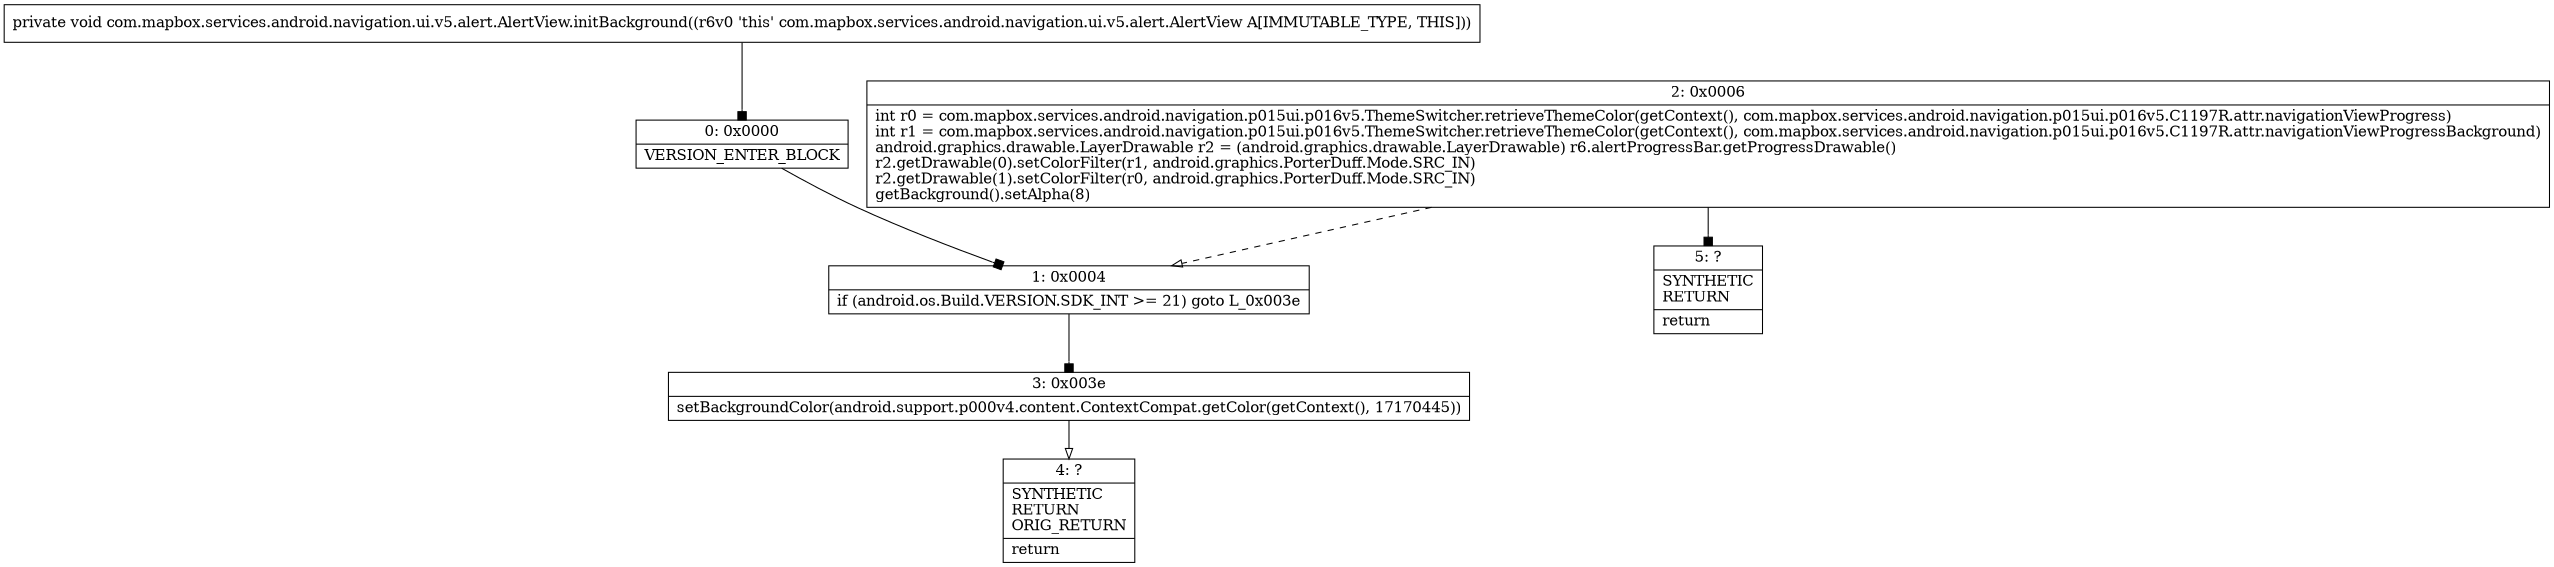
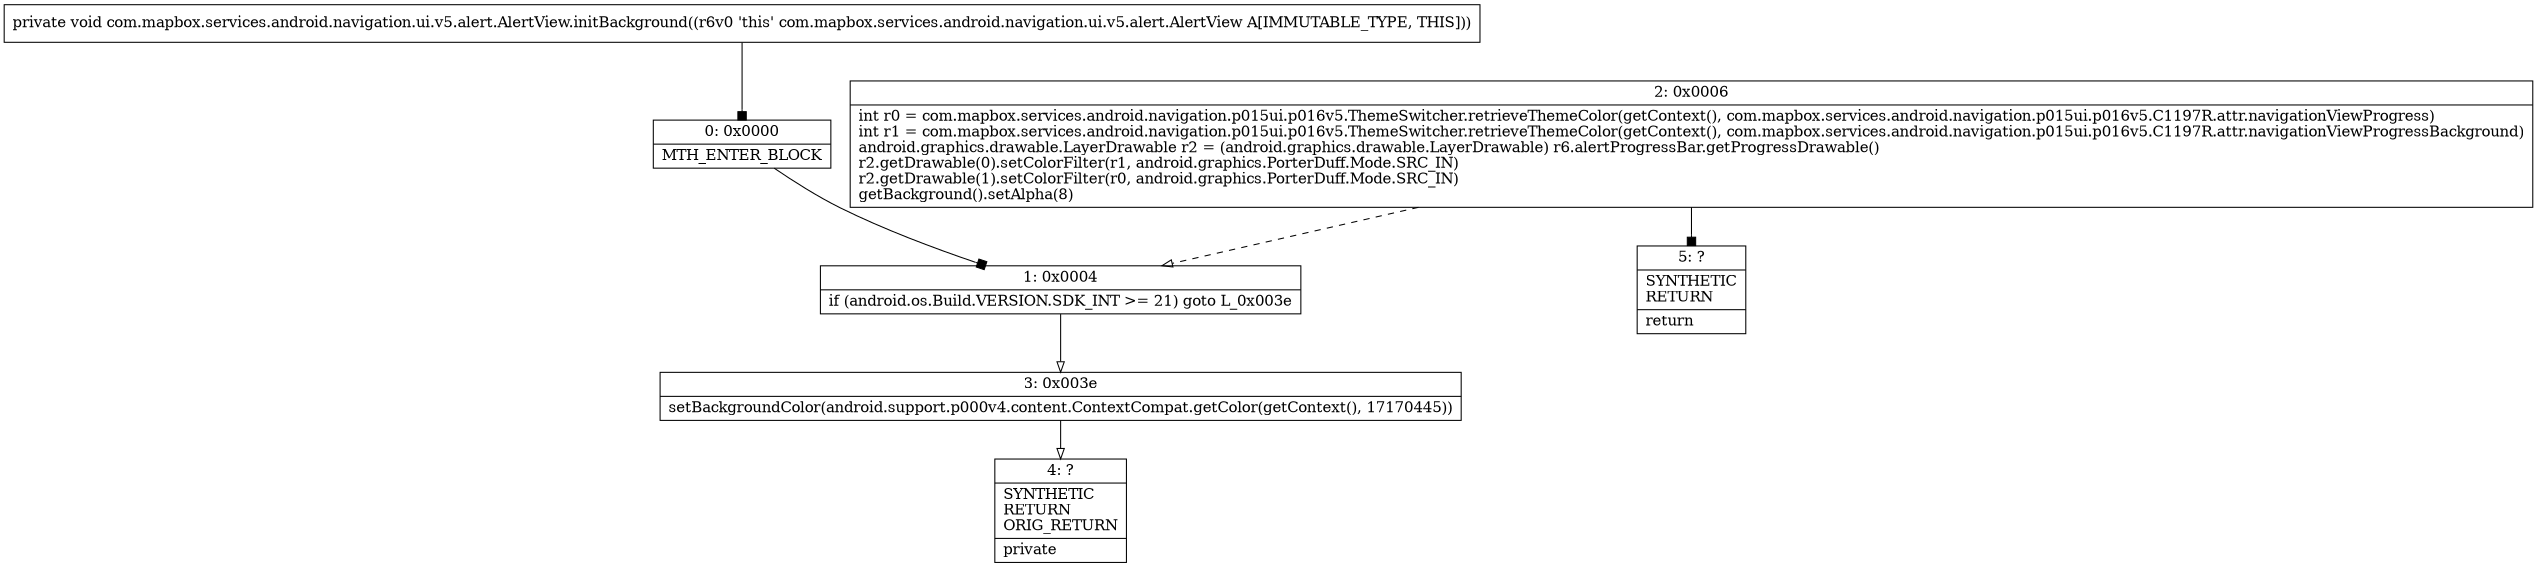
node "0: 0x0000": text "VERSION_ENTER_BLOCK" -> "MTH_ENTER_BLOCK"
edge "1: 0x0004" -> "3: 0x003e": arrowhead box -> onormal
node "4: ?": text "return" -> "private"
